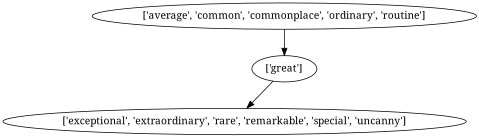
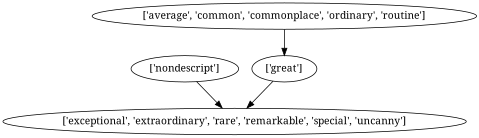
node "['nondescript']": added
